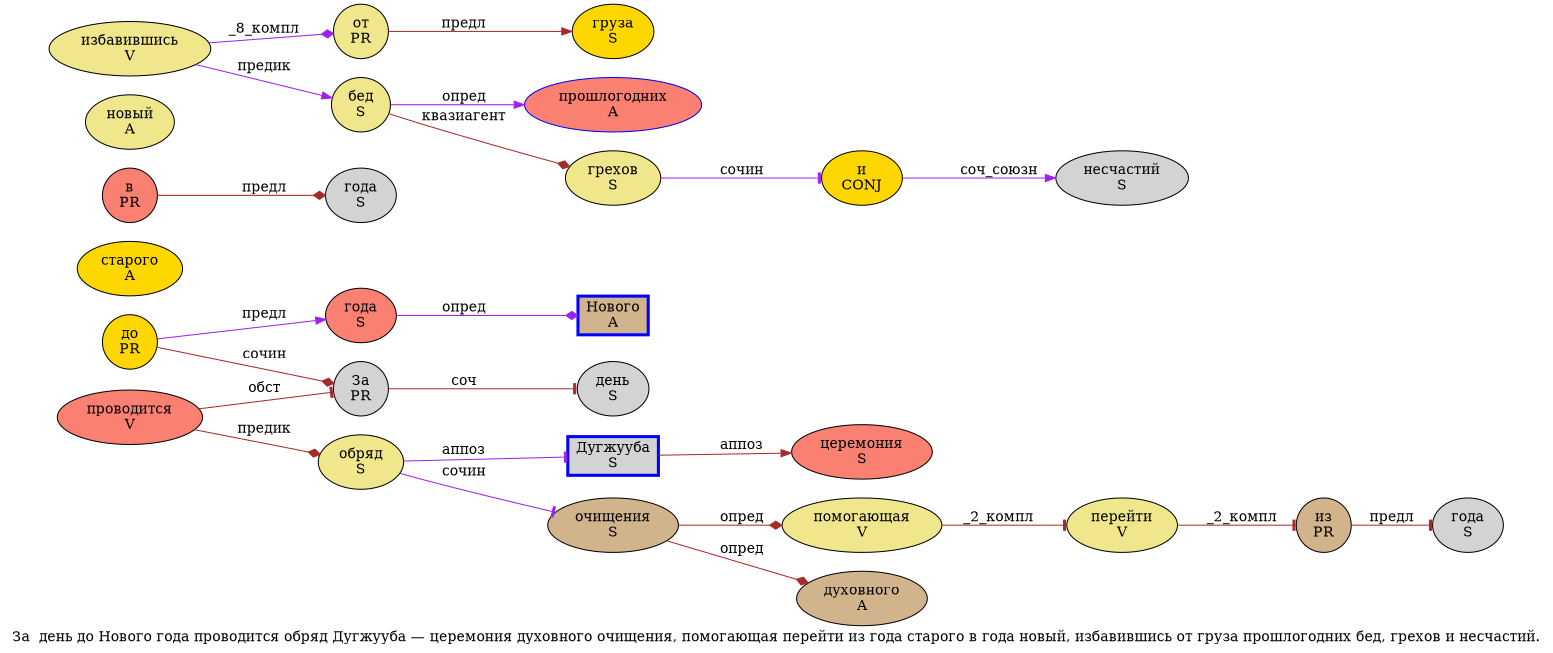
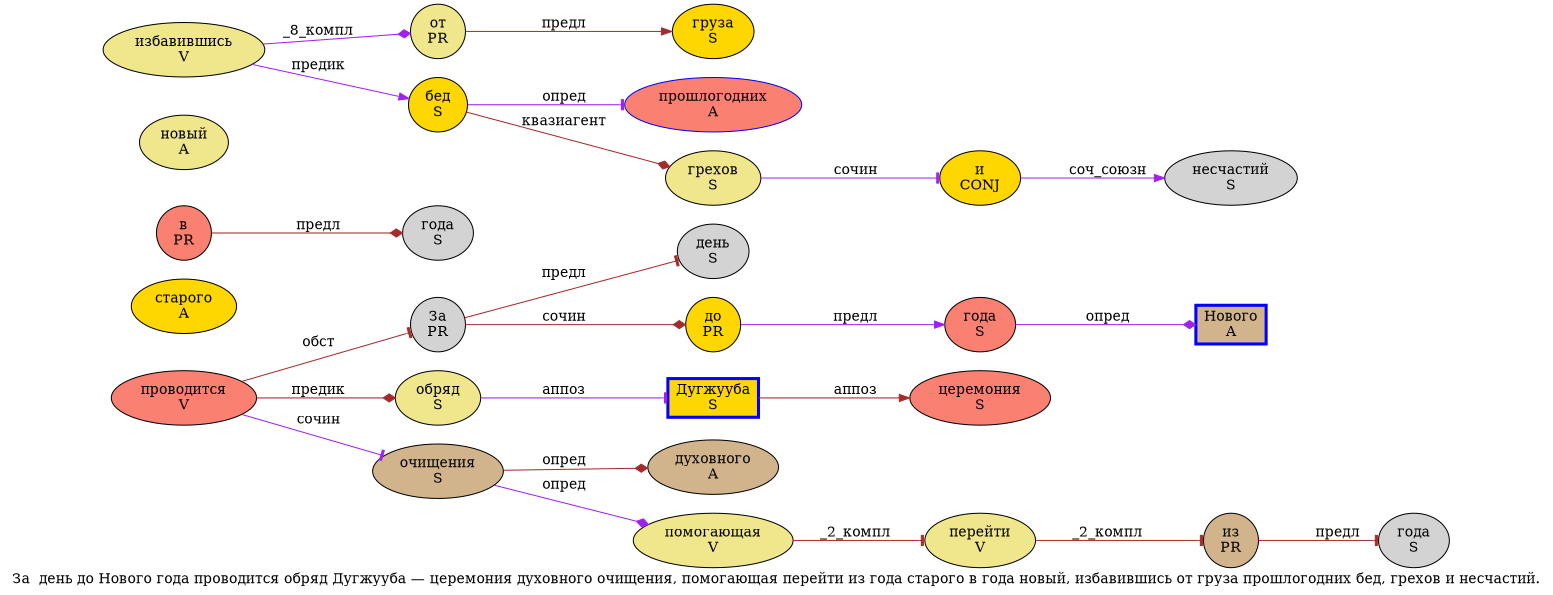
node "бед S": fillcolor khaki -> gold
edge "бед S" -> "прошлогодних A": arrowhead normal -> tee
edge "до PR" -> "За PR": reversed
edge "За PR" -> "день S": label "соч" -> "предл"
node "Дугжууба S": fillcolor lightgrey -> gold
edge "обряд S" -> "очищения S": now "проводится V" -> "очищения S"
edge "очищения S" -> "помогающая V": color brown -> purple
